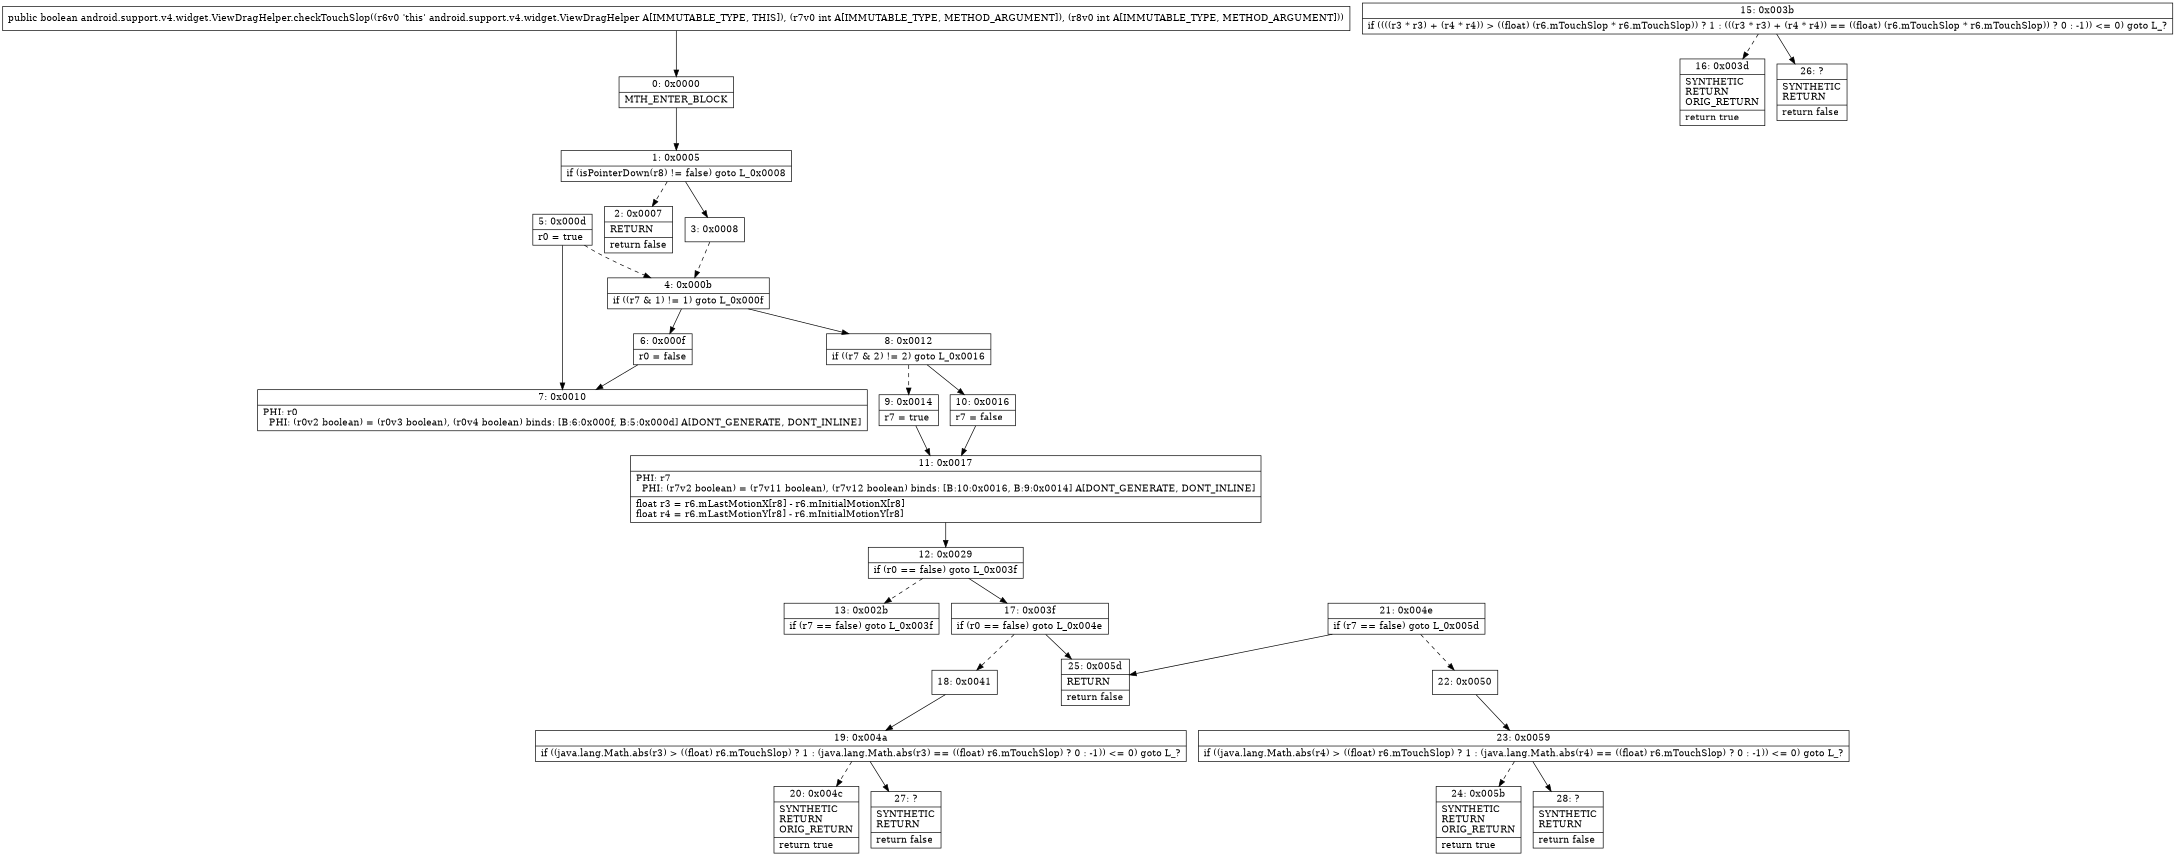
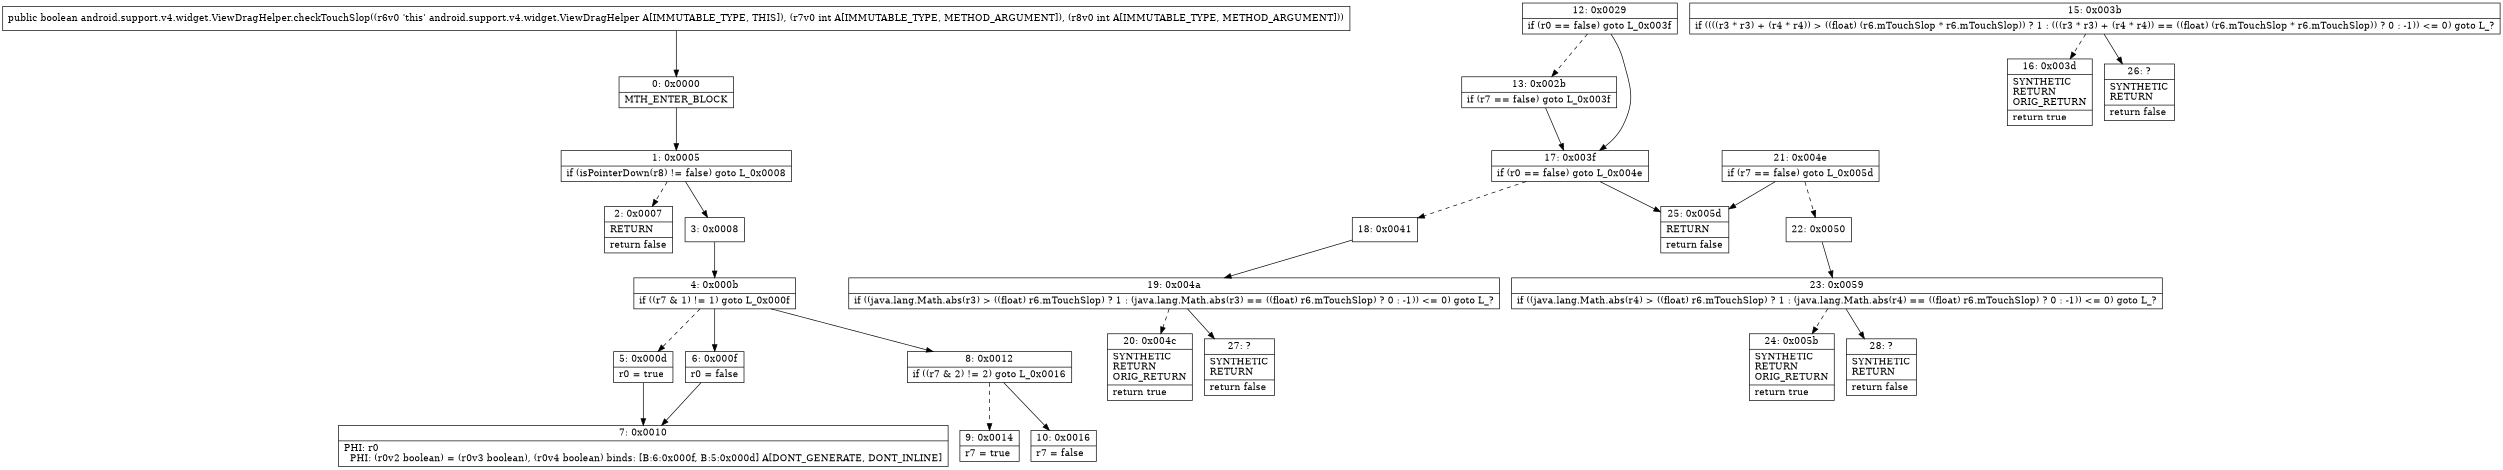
edge "13: 0x002b" -> "17: 0x003f": added
edge "3: 0x0008" -> "4: 0x000b": style dashed -> solid
edge "5: 0x000d" -> "4: 0x000b": reversed
node "11: 0x0017": removed
